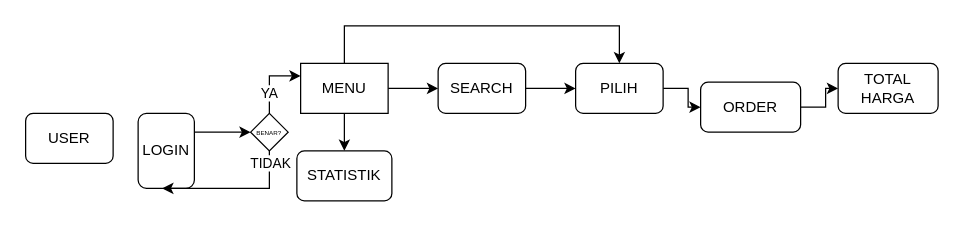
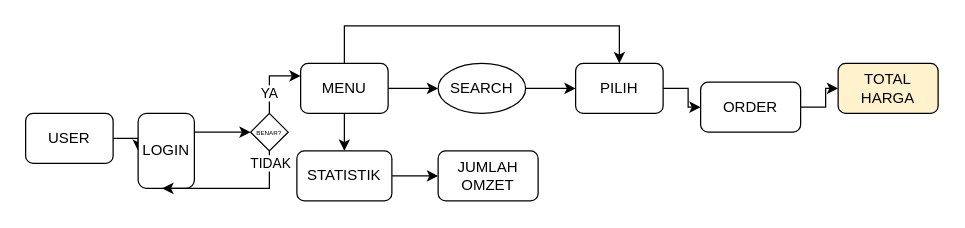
node "MENU": shape rectangle -> rounded rectangle
node "SEARCH": shape rounded rectangle -> ellipse
node "TOTAL HARGA": fillcolor #ffffff -> #fff2cc
edge "USER" -> "LOGIN": added
edge "STATISTIK" -> "JUMLAH OMZET": added
node "JUMLAH OMZET": added
